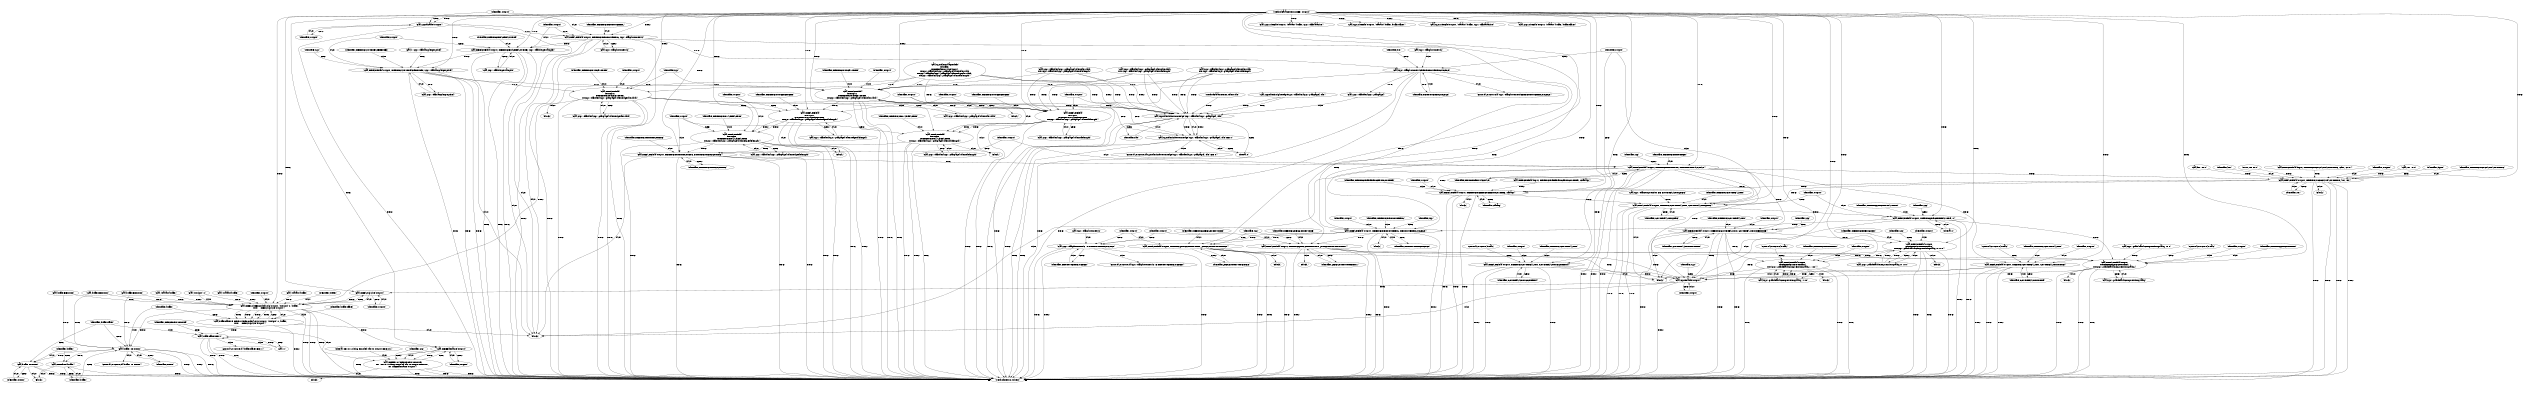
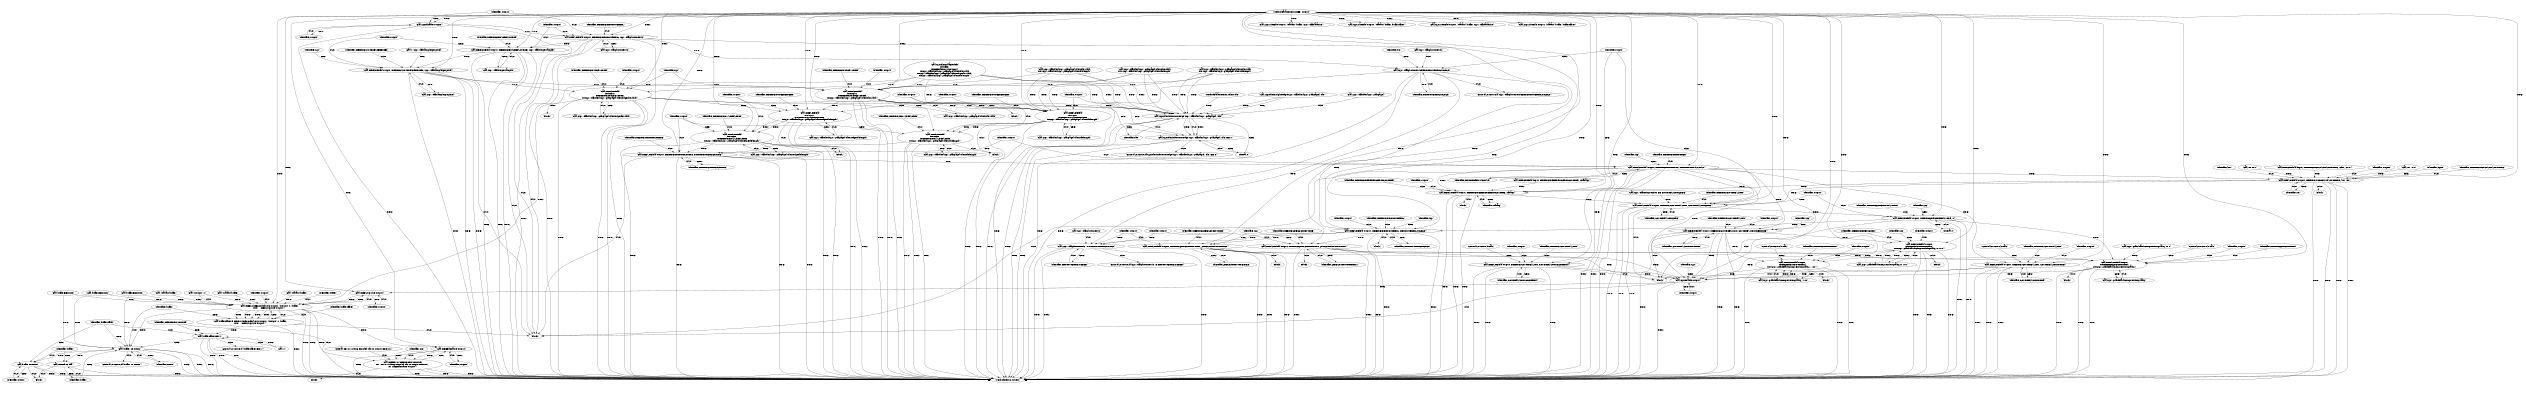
edge "(Call,t2p->tiff_photometric==PHOTOMETRIC_YCBCR)" -> "(Call,t2p->tiff_tiles[t2p->pdf_page])": now "(Call,t2p->tiff_photometric==PHOTOMETRIC_YCBCR)" -> "(Call,t2p->tiff_photometric != PHOTOMETRIC_YCBCR)"
node "(Call,hor != 0)": removed
node "(Error,ver = 0)": label "(Error,ver = 0)" -> "(Call,ver = 0)"
edge "(Call,bufferoffset == -1)" -> "(Call,-1)": now "(Call,bufferoffset == -1)" -> "(Call,buffer != NULL)"
node "(Call,_TIFFfree(buffer))": label "(Call,_TIFFfree(buffer))" -> "(Call,_TIFFfree(tiff))"
